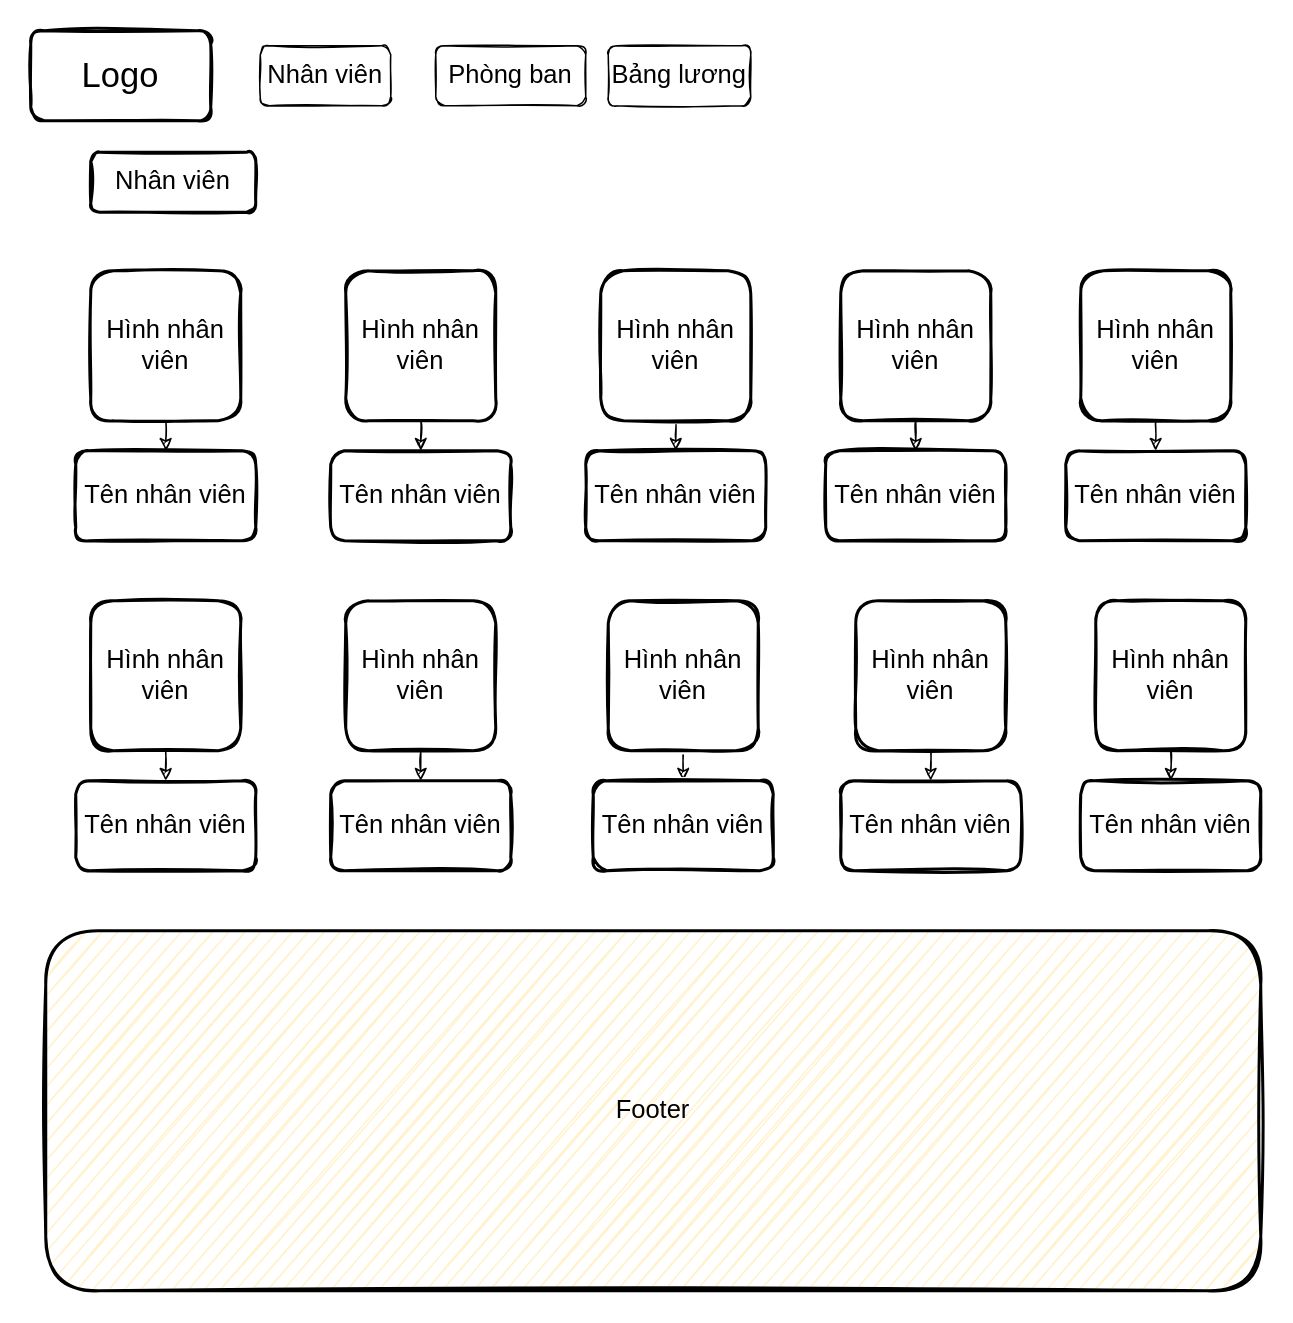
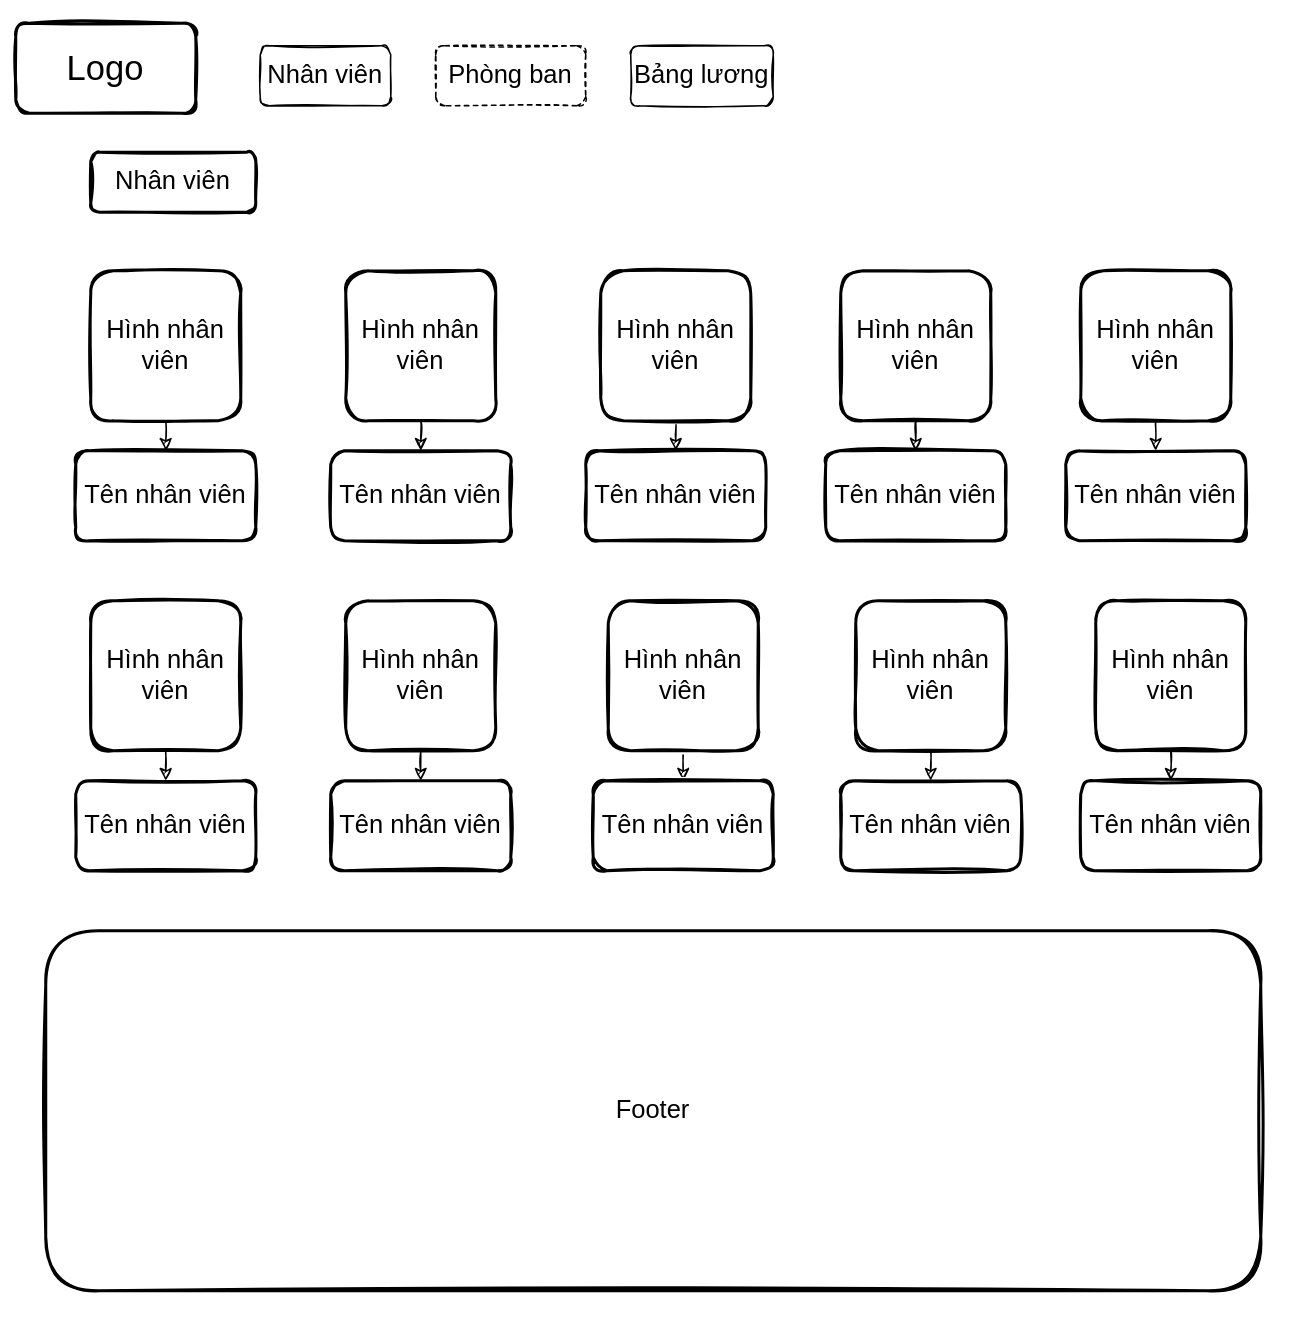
node "Logo": moved (121, 76) -> (106, 68)
node "Phòng ban": style solid -> dashed
node "Bảng lương": moved (680, 76) -> (702, 76)
node "Footer": fillcolor #fff2cc -> #ffffff
